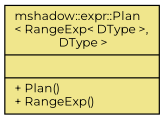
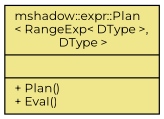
node "mshadow::expr::Plan": text "+ RangeExp()" -> "+ Eval()"
